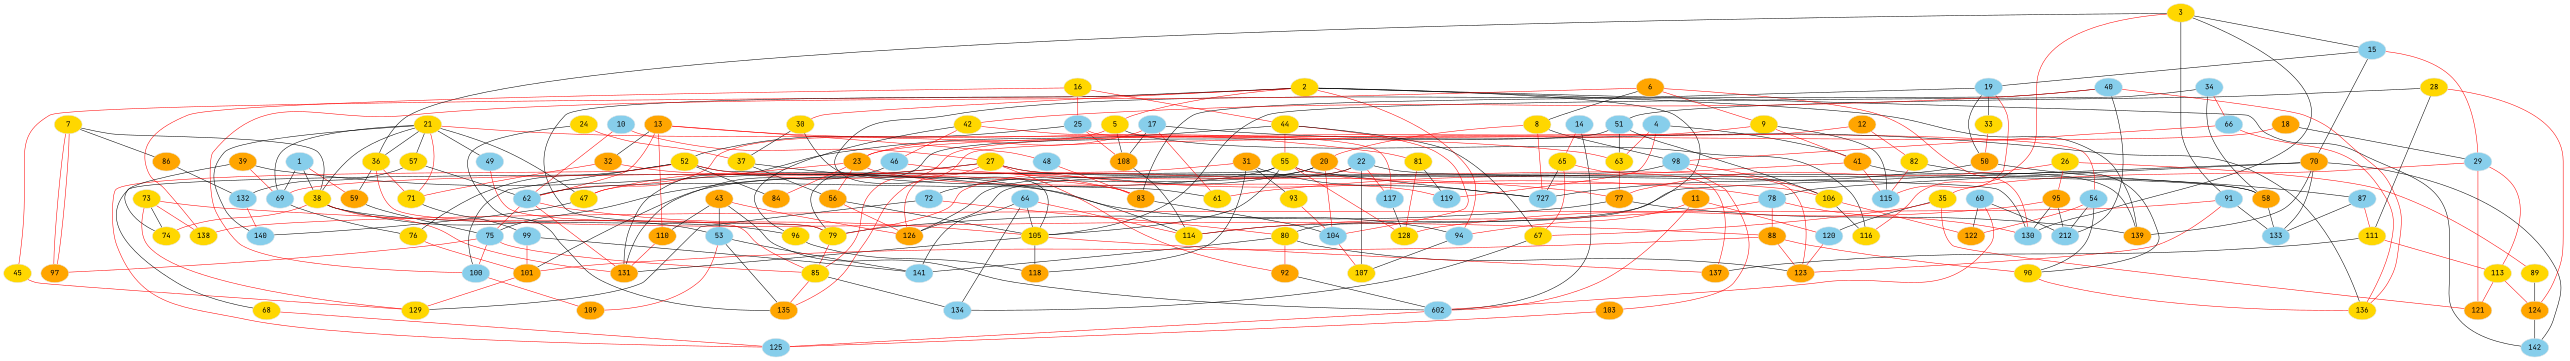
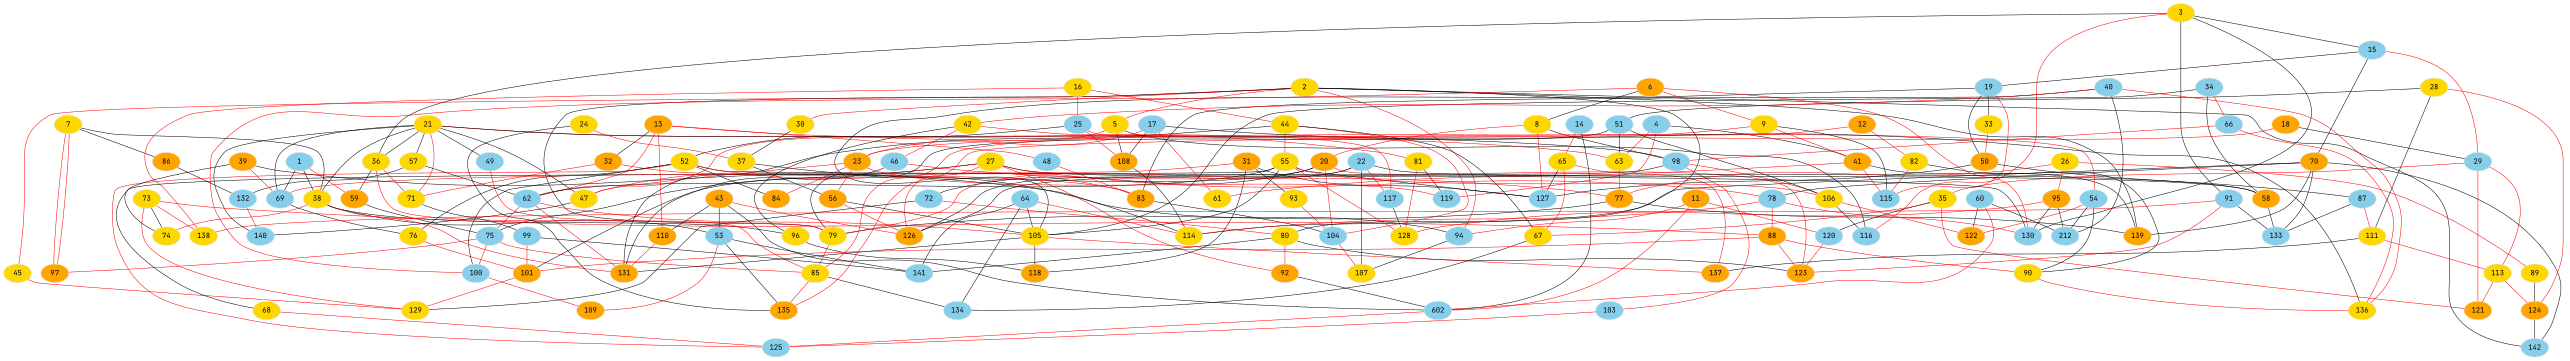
node "10": removed
edge "21" -- "98": added
edge "30" -- "61": removed
node "727": label "727" -> "127"
node "116": fillcolor gold -> skyblue
node "103": fillcolor orange -> skyblue
